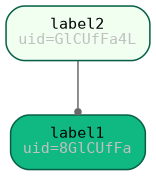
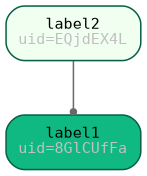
node "label2": text "uid=GlCUfFa4L" -> "uid=EQjdEX4L"
